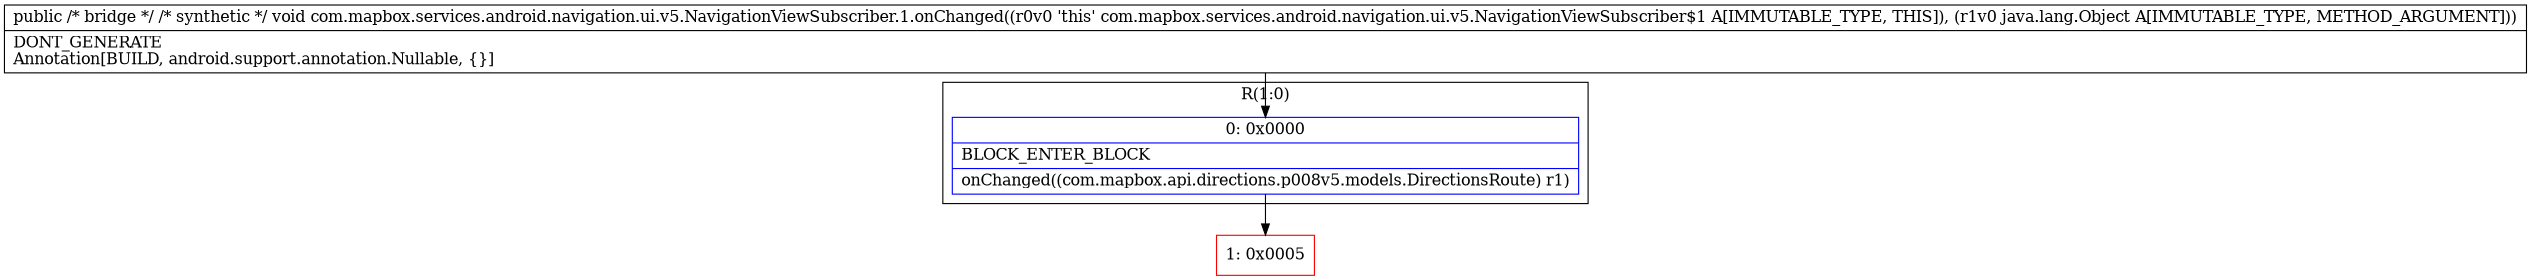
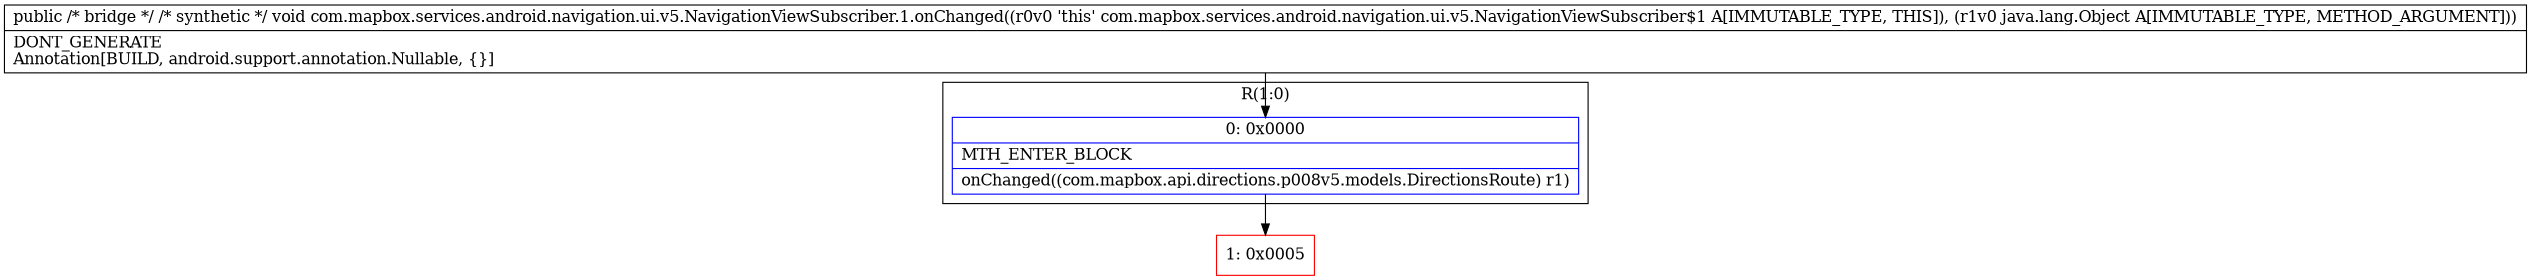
node "0: 0x0000": text "BLOCK_ENTER_BLOCK" -> "MTH_ENTER_BLOCK"
